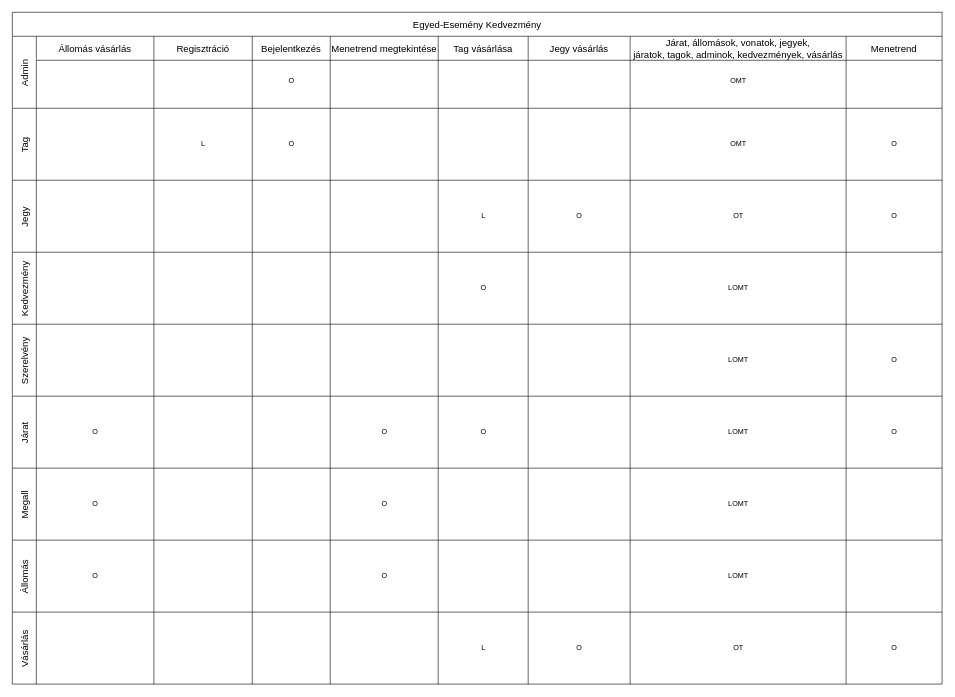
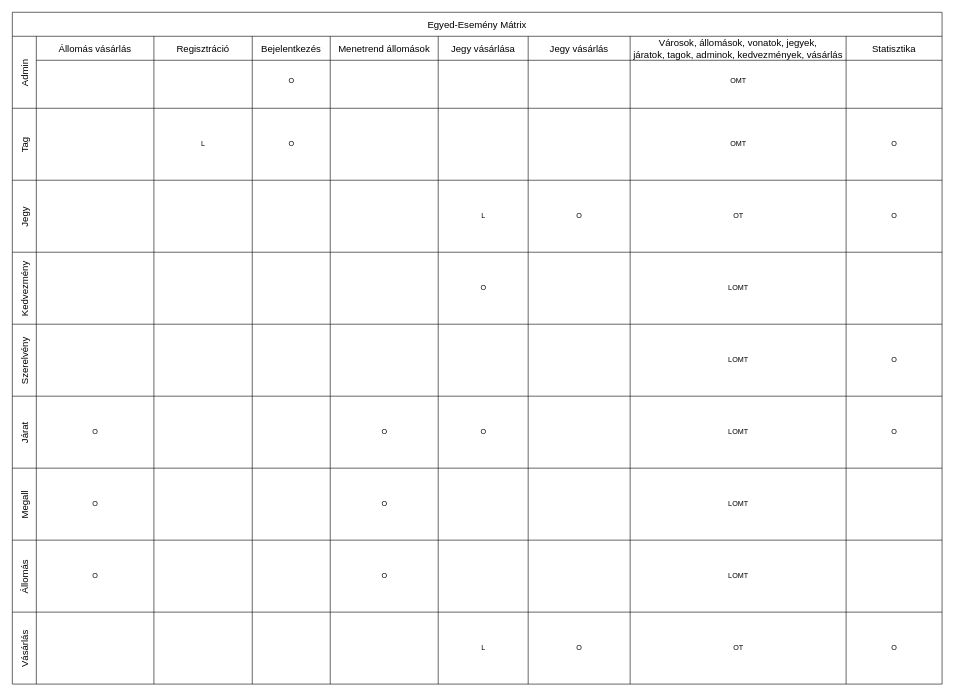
node "Egyed-Esemény Kedvezmény": label "Egyed-Esemény Kedvezmény" -> "Egyed-Esemény Mátrix"
node "Járat, állomások, vonatok, jegyek, járatok, tagok, adminok, kedvezmények, vásárlás": label "Járat, állomások, vonatok, jegyek, járatok, tagok, adminok, kedvezmények, vásárlás" -> "Városok, állomások, vonatok, jegyek, járatok, tagok, adminok, kedvezmények, vásárlás"
node "Menetrend megtekintése": label "Menetrend megtekintése" -> "Menetrend állomások"
node "Tag vásárlása": label "Tag vásárlása" -> "Jegy vásárlása"
node "Menetrend": label "Menetrend" -> "Statisztika"
